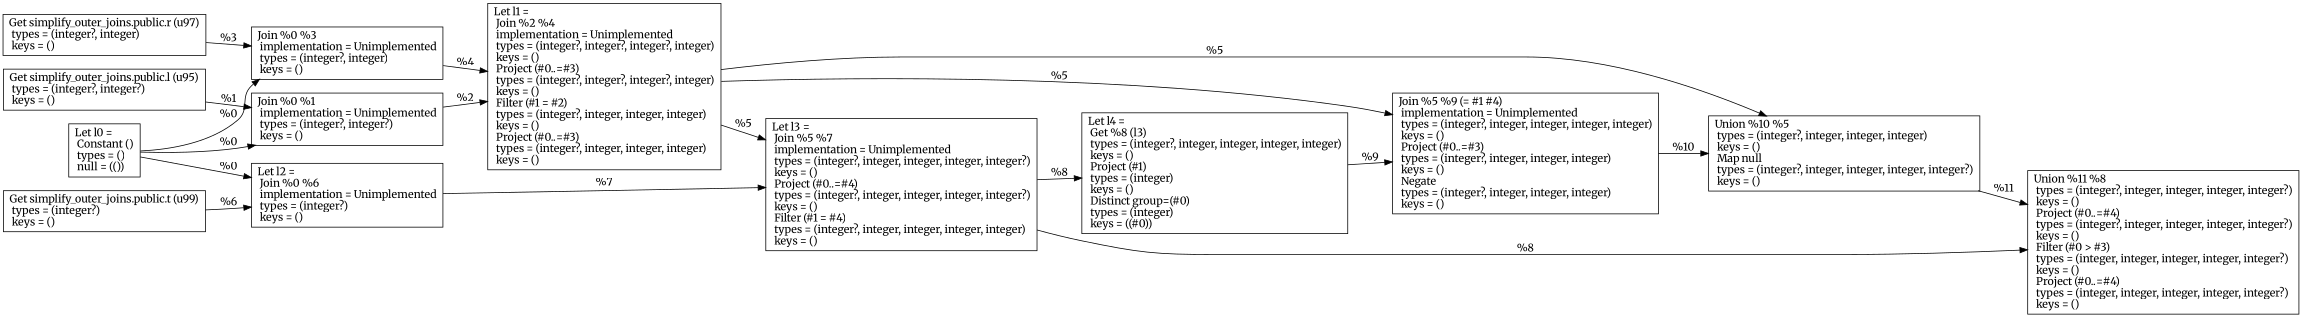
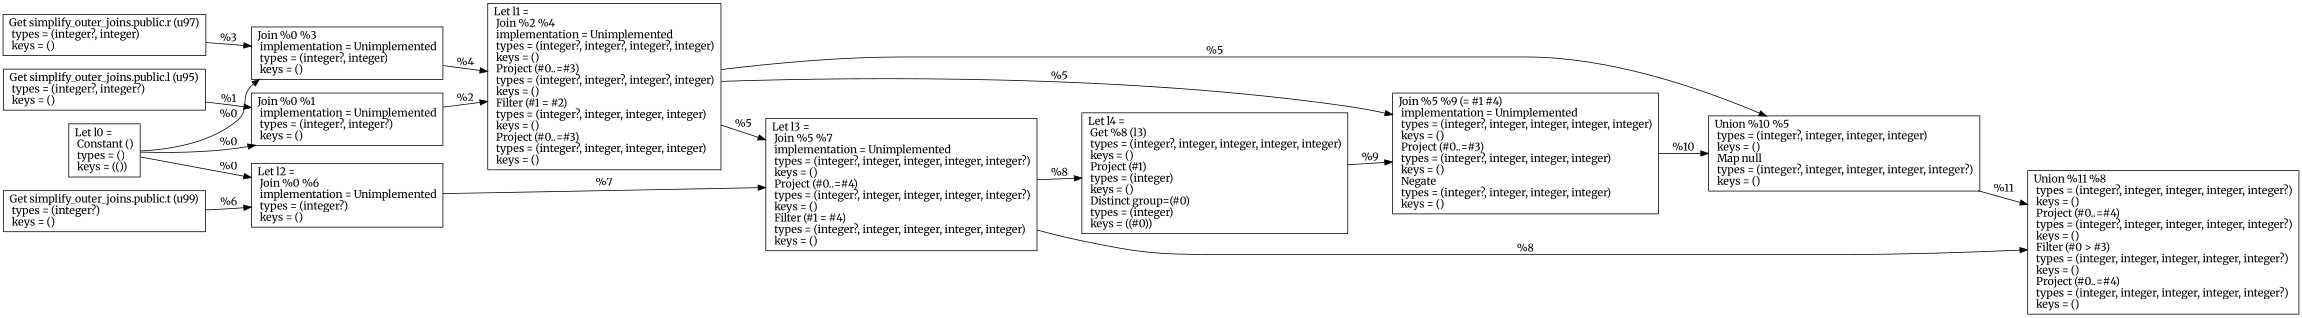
node "Let l0 = Constant () types = () null = (())": label "Let l0 = Constant () types = () null = (())" -> "Let l0 = Constant () types = () keys = (())"
